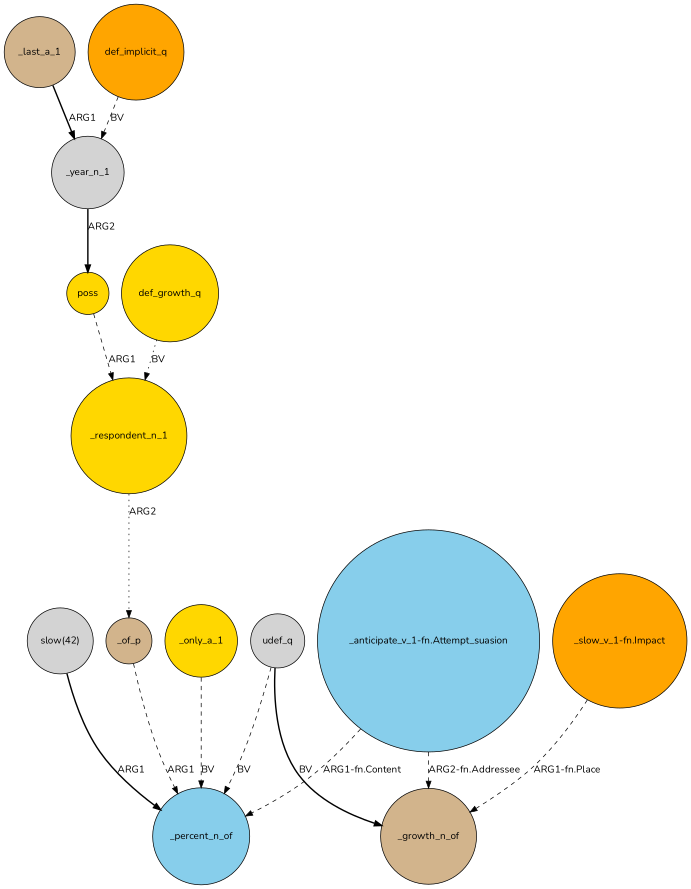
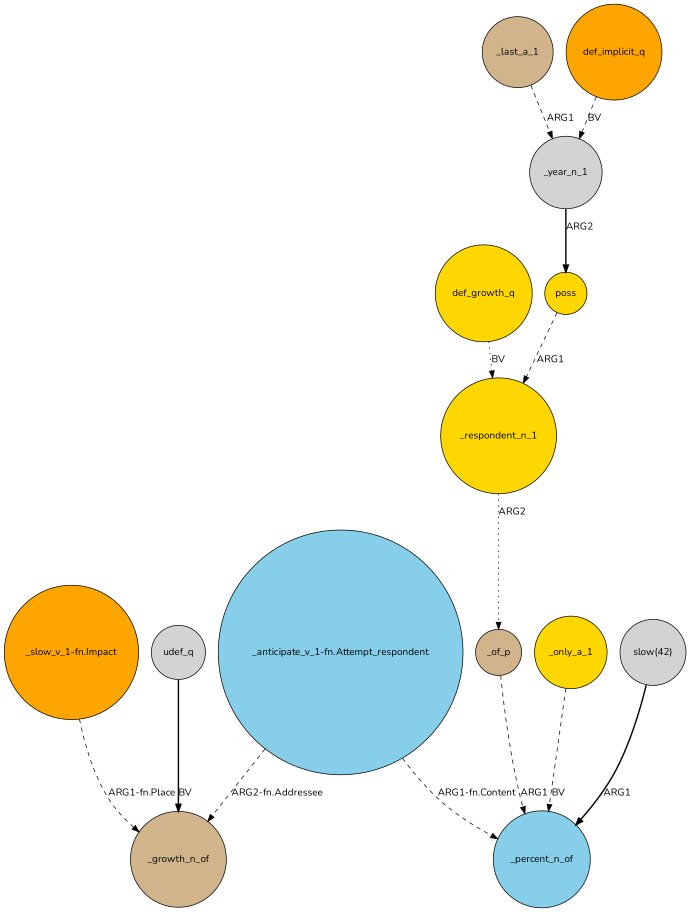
edge "_last_a_1" -> "_year_n_1": style bold -> dashed
node "_anticipate_v_1-fn.Attempt_suasion": label "_anticipate_v_1-fn.Attempt_suasion" -> "_anticipate_v_1-fn.Attempt_respondent"
edge "udef_q" -> "_percent_n_of": removed, label "BV"
